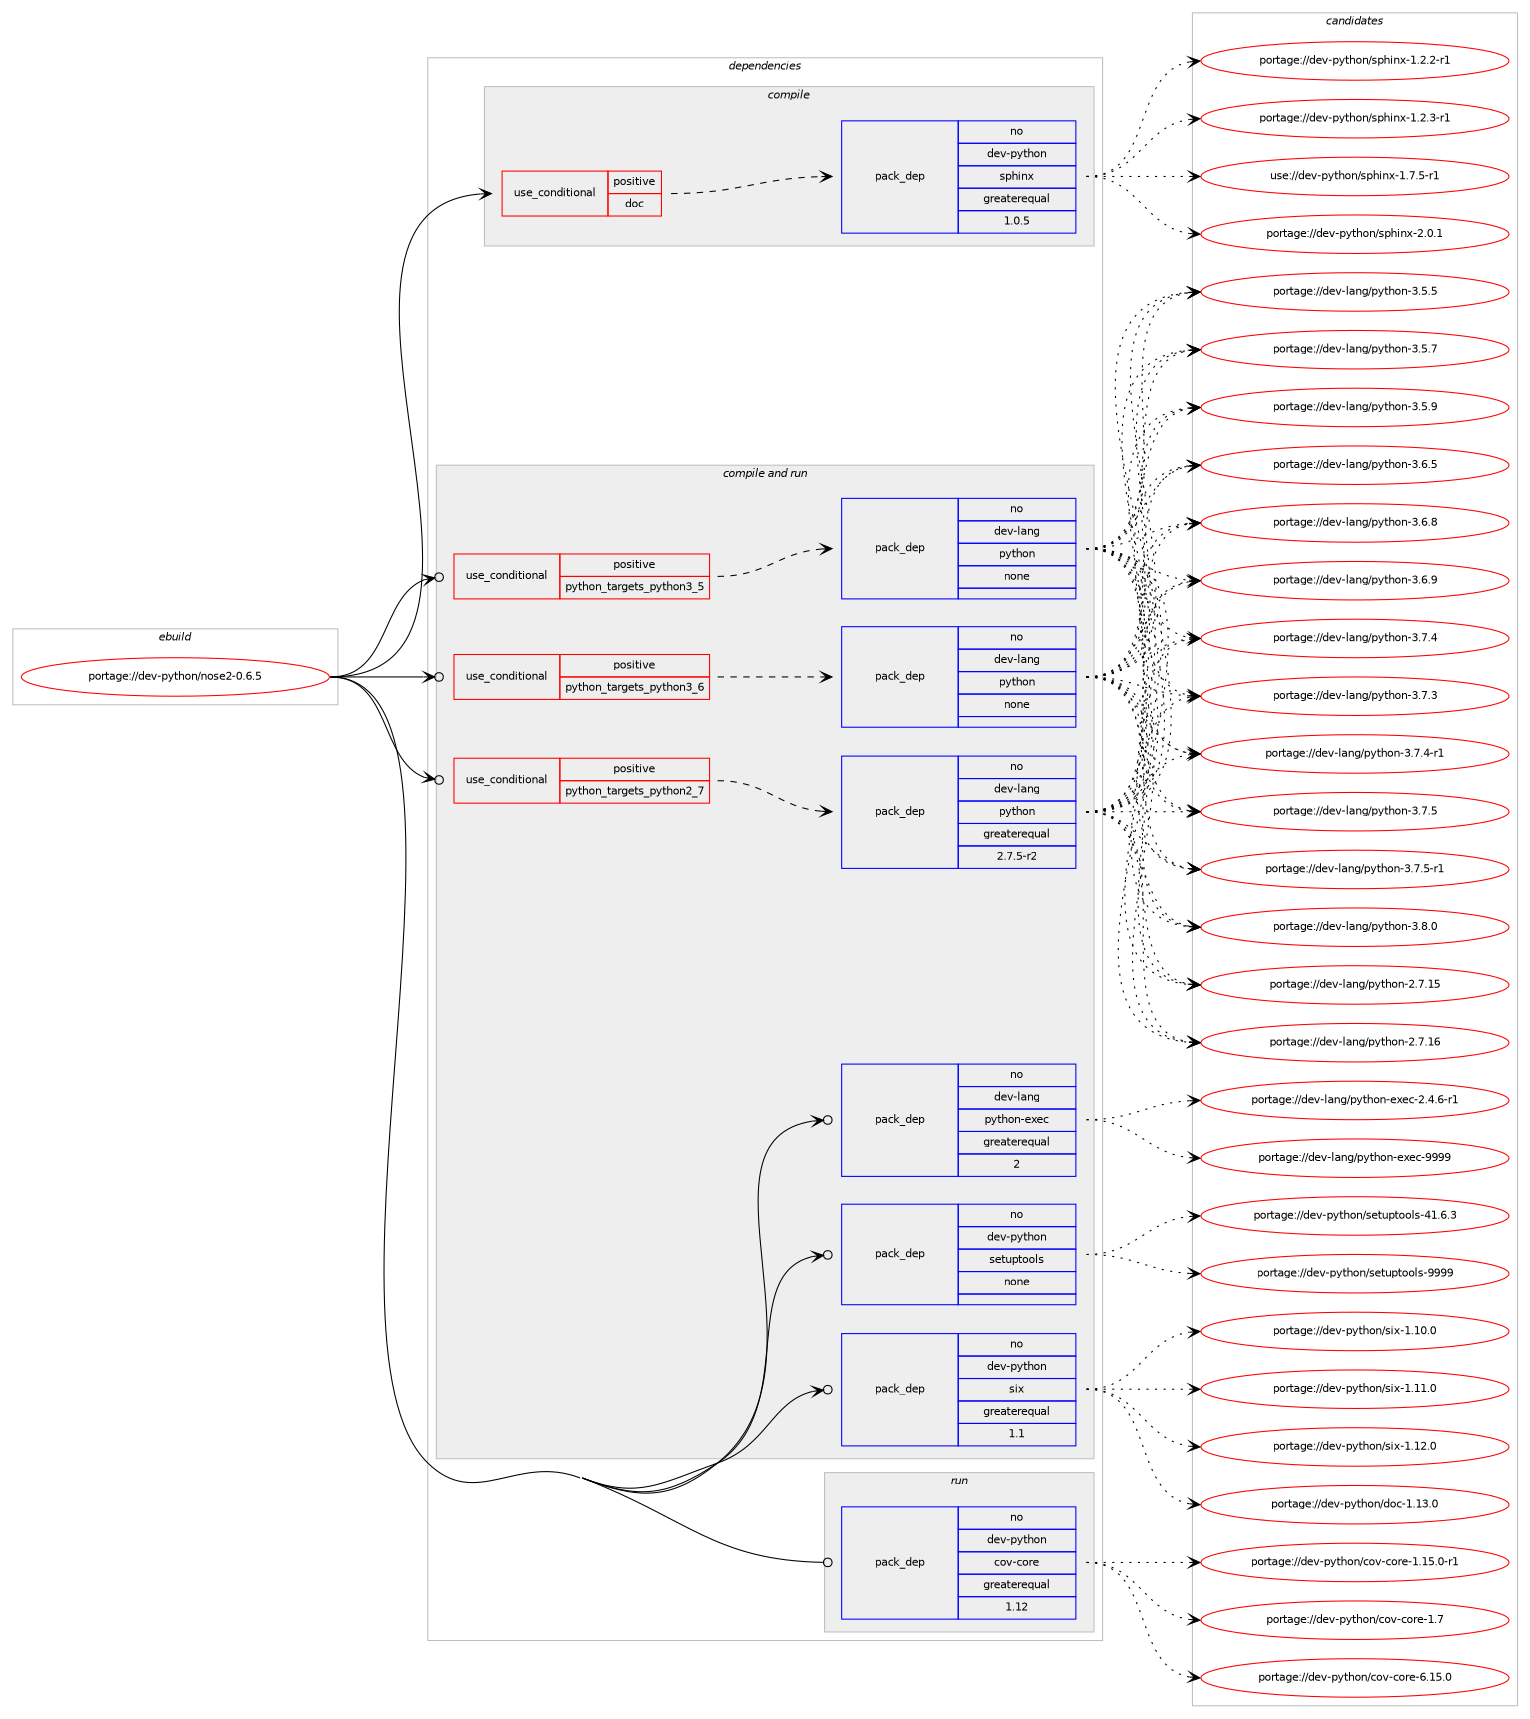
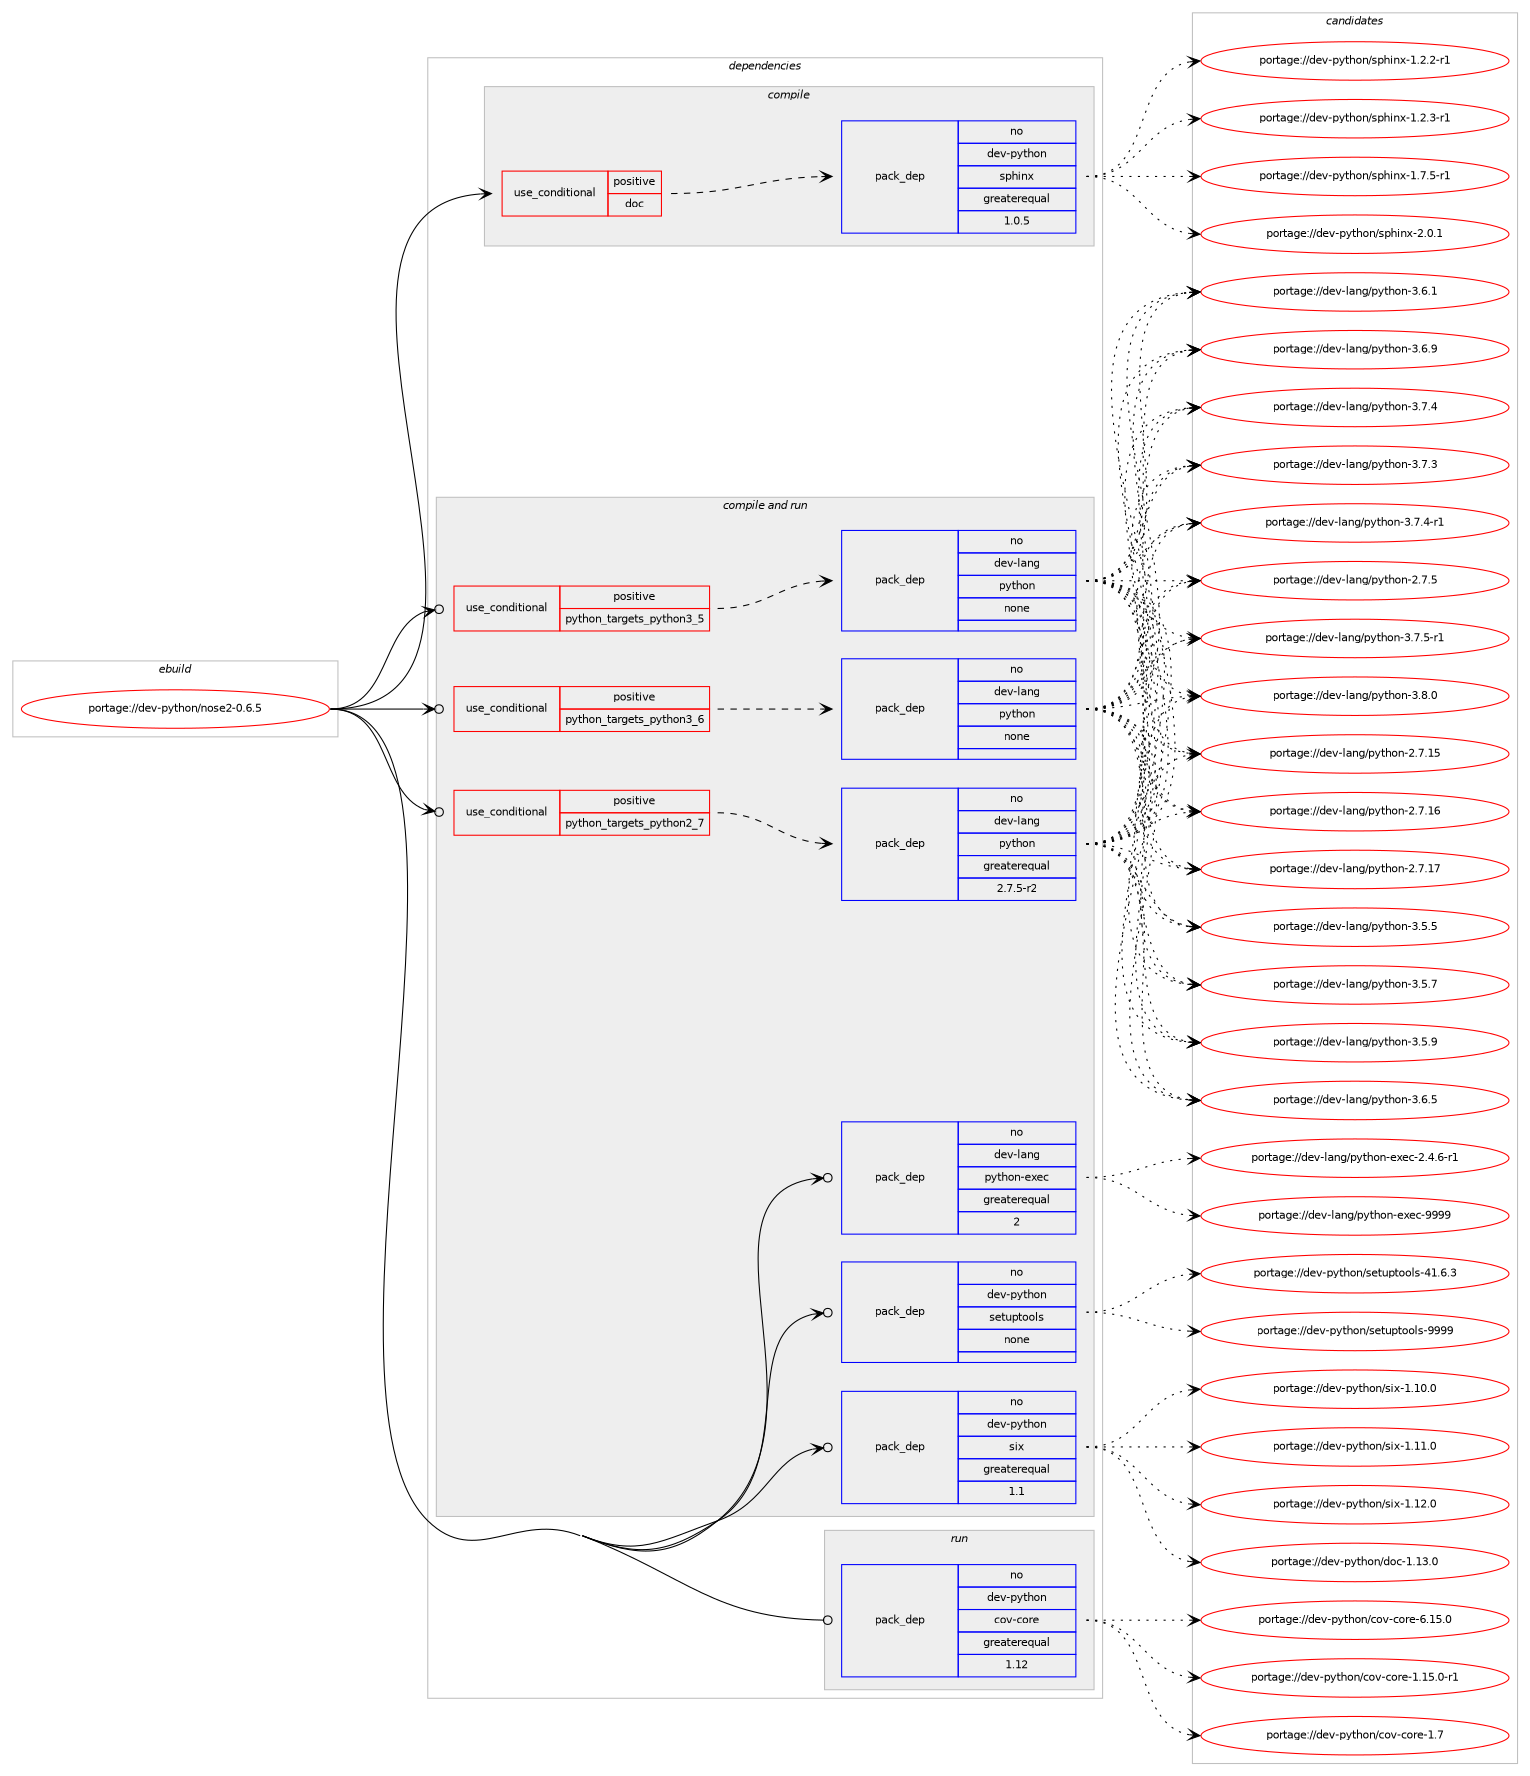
node "use://dev-python/sphinx-1.7.5-r1": label "use://dev-python/sphinx-1.7.5-r1" -> "portage://dev-python/sphinx-1.7.5-r1"
node "portage://dev-lang/python-3.6.8": label "portage://dev-lang/python-3.6.8" -> "portage://dev-lang/python-3.6.1"
node "portage://dev-lang/python-3.7.5": label "portage://dev-lang/python-3.7.5" -> "portage://dev-lang/python-2.7.5"
node "portage://dev-lang/python-2.7.17": added
